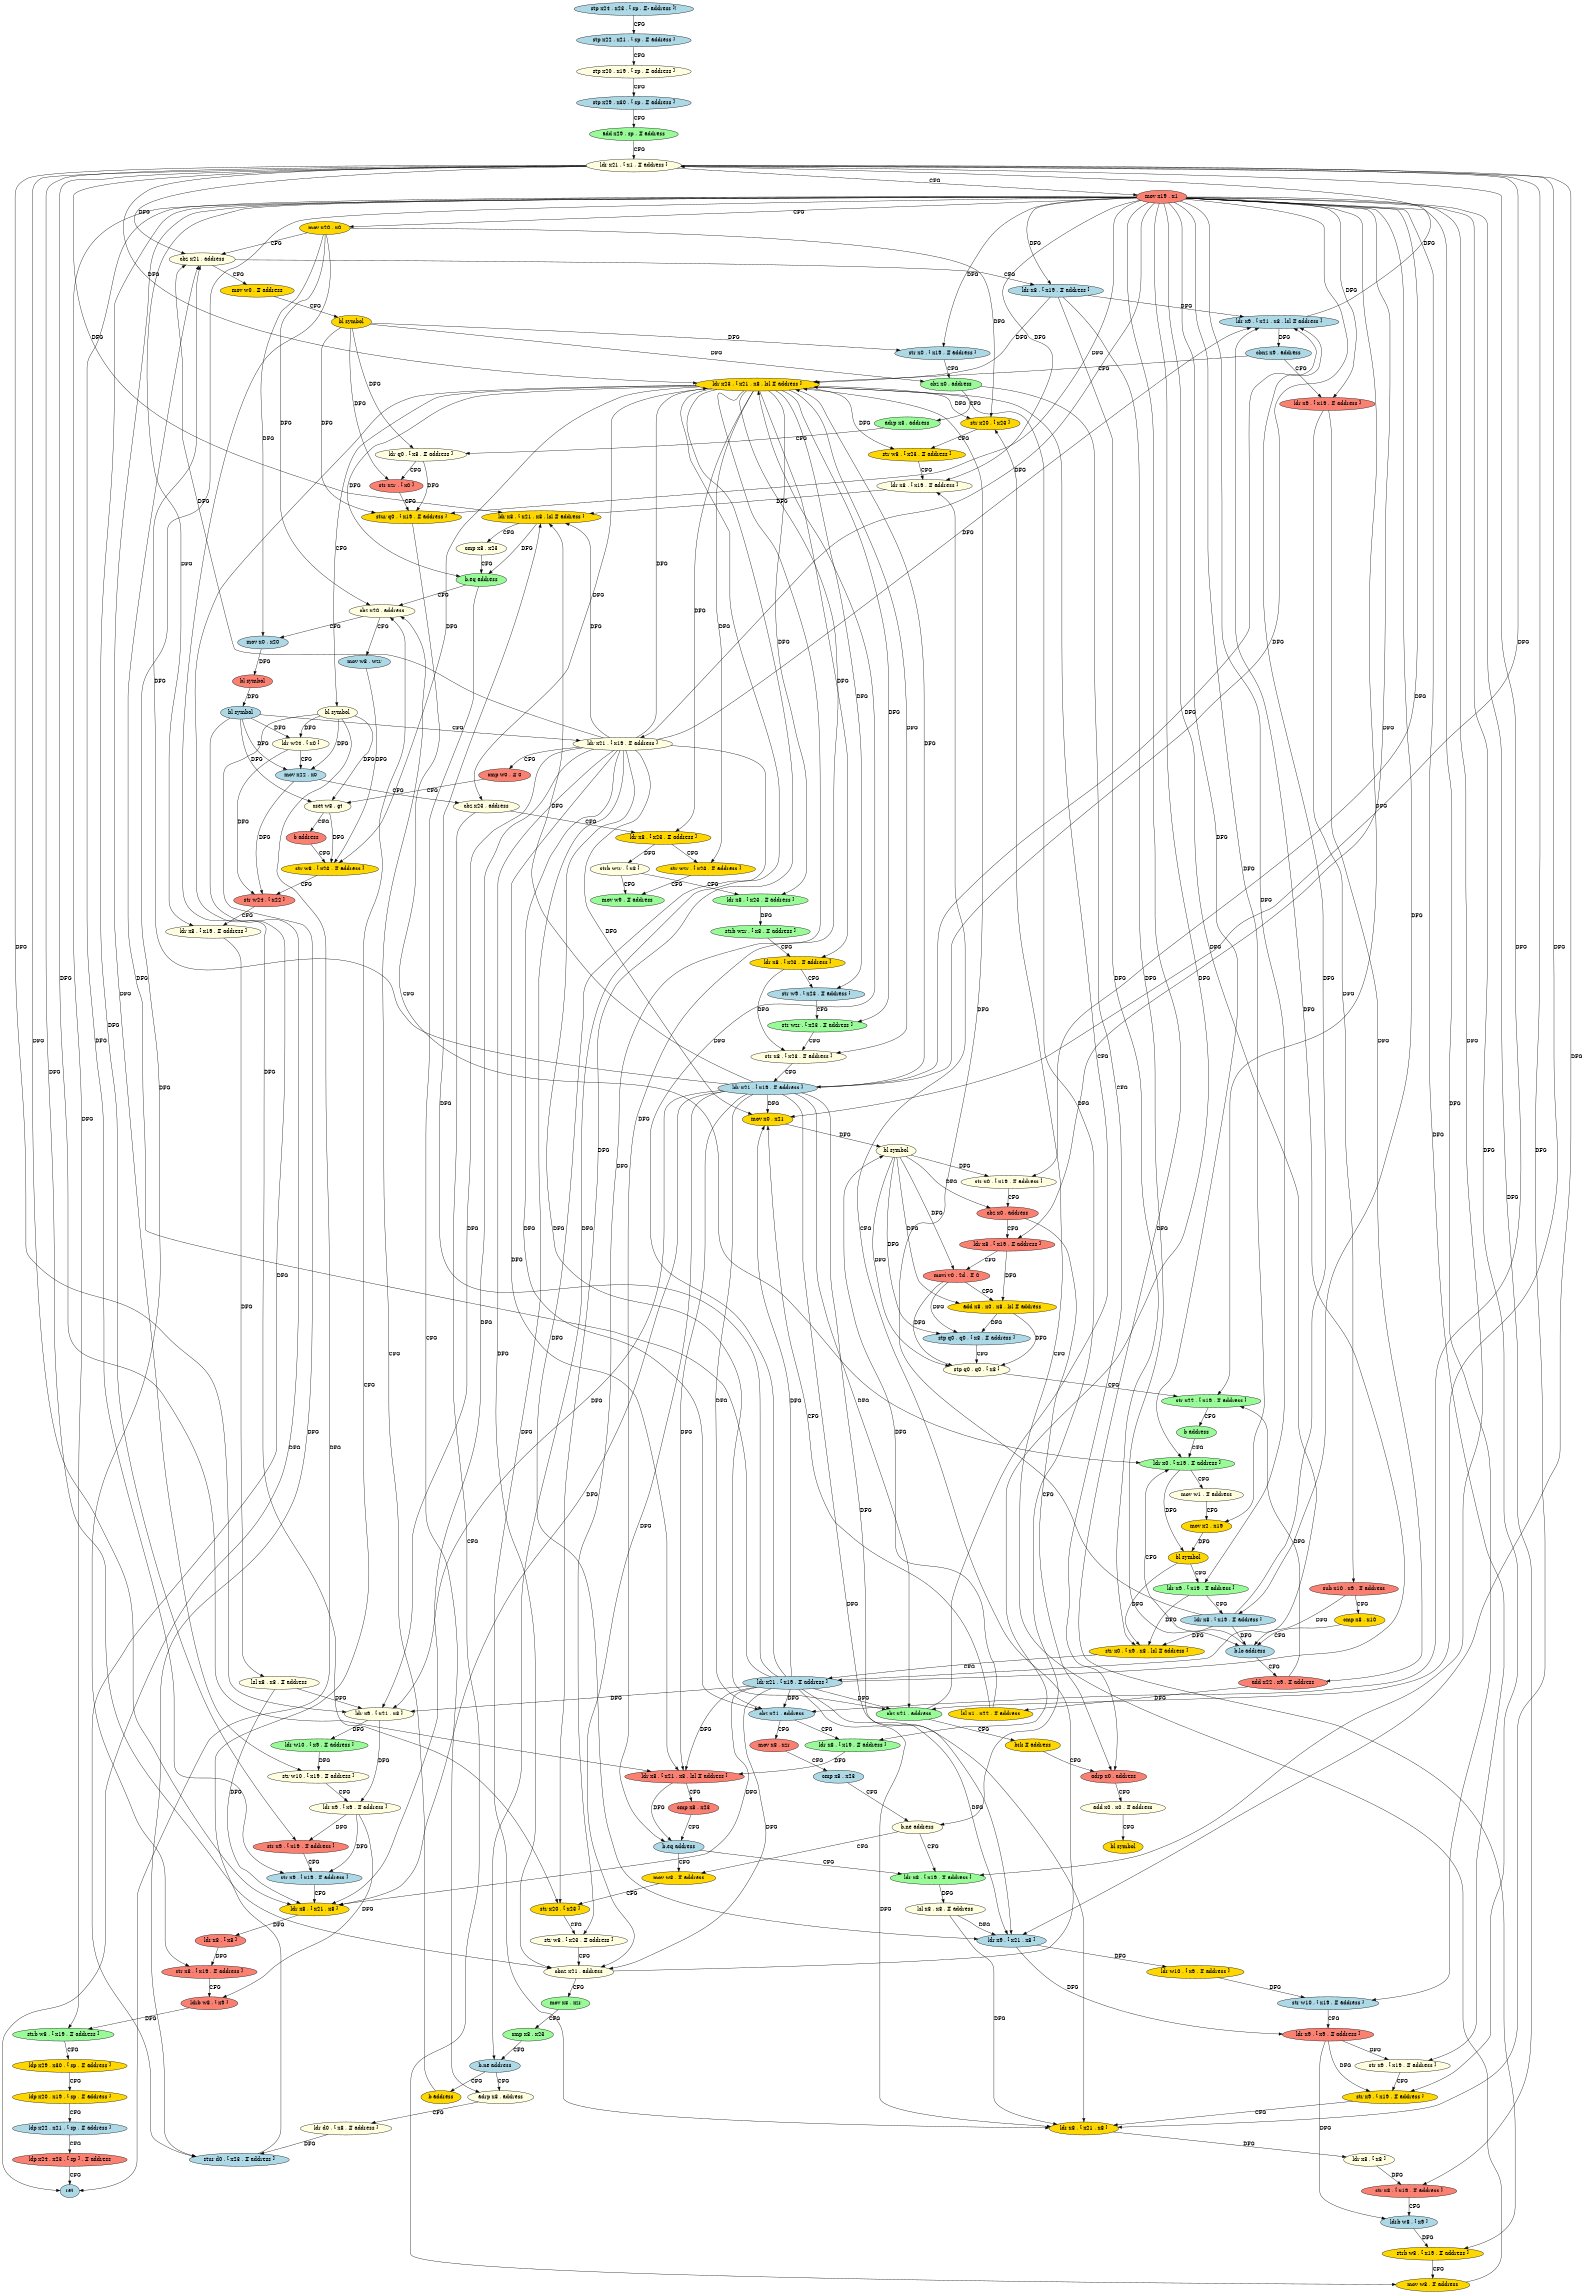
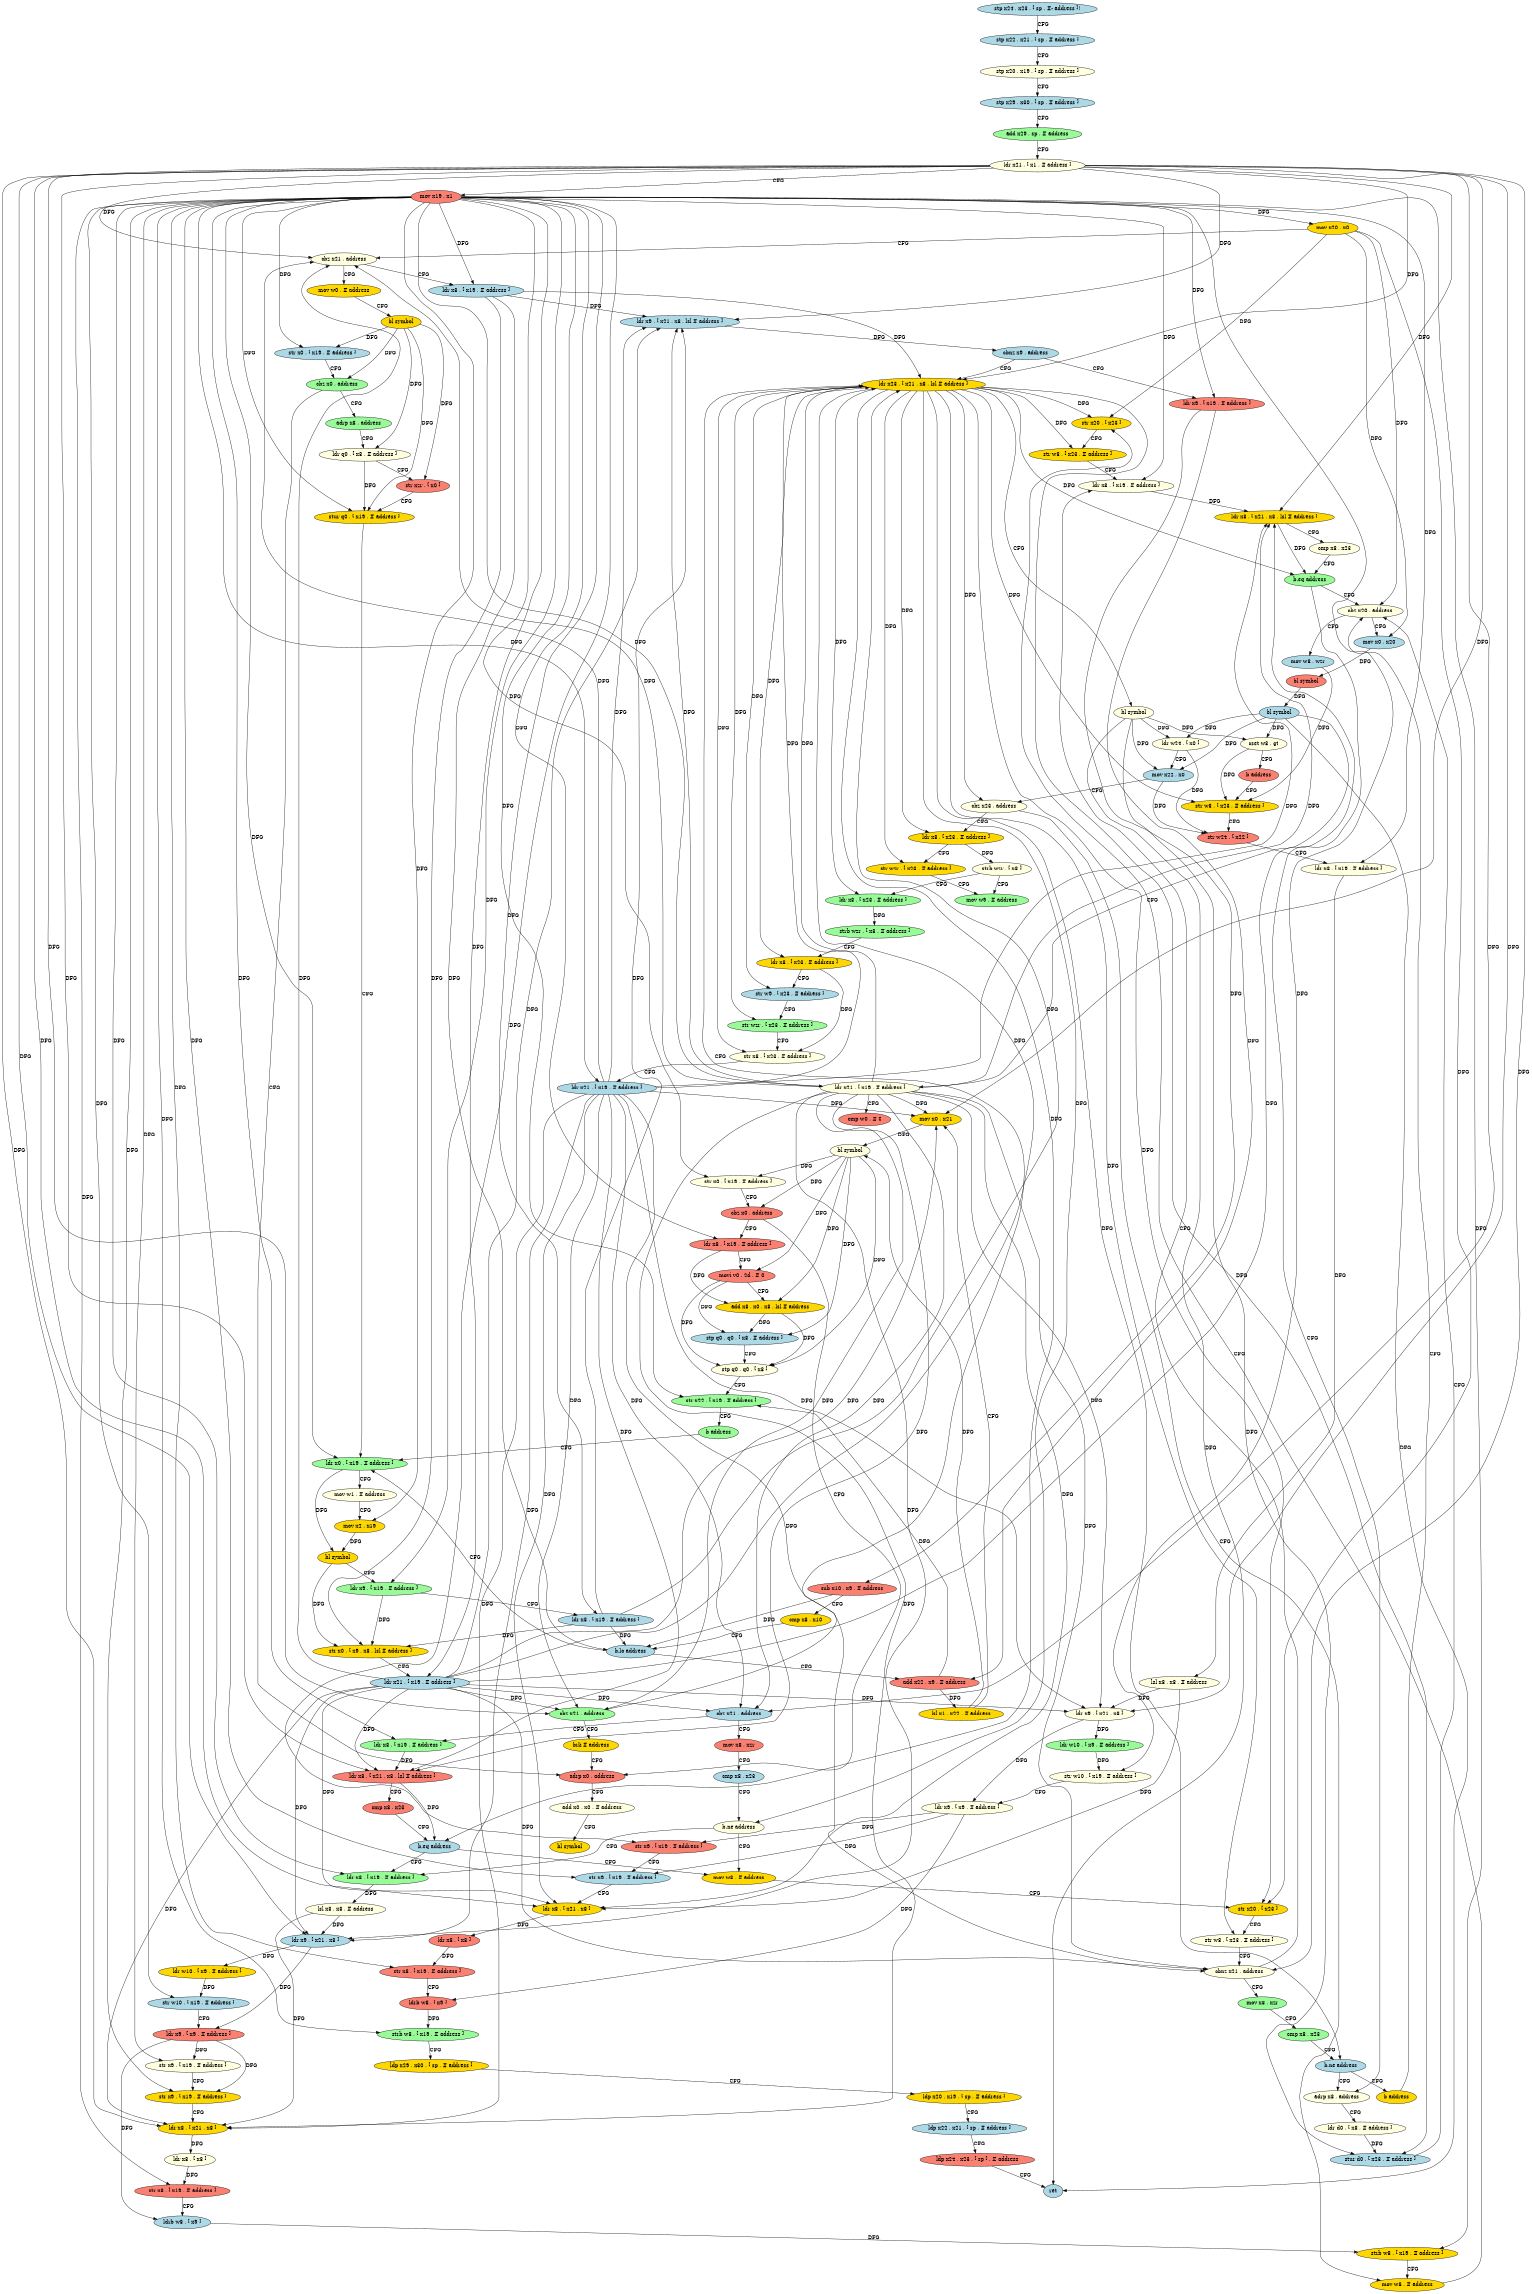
edge "ldr x9 , [ x21 , x8 , lsl # address ]" -> "ldr x21 , [ x1 , # address ]": reversed
edge "mov x19 , x1" -> "mov x20 , x0": label "CFG" -> "DFG"
edge "cmp w0 , # 0" -> "cset w8 , gt": removed, label "CFG"
